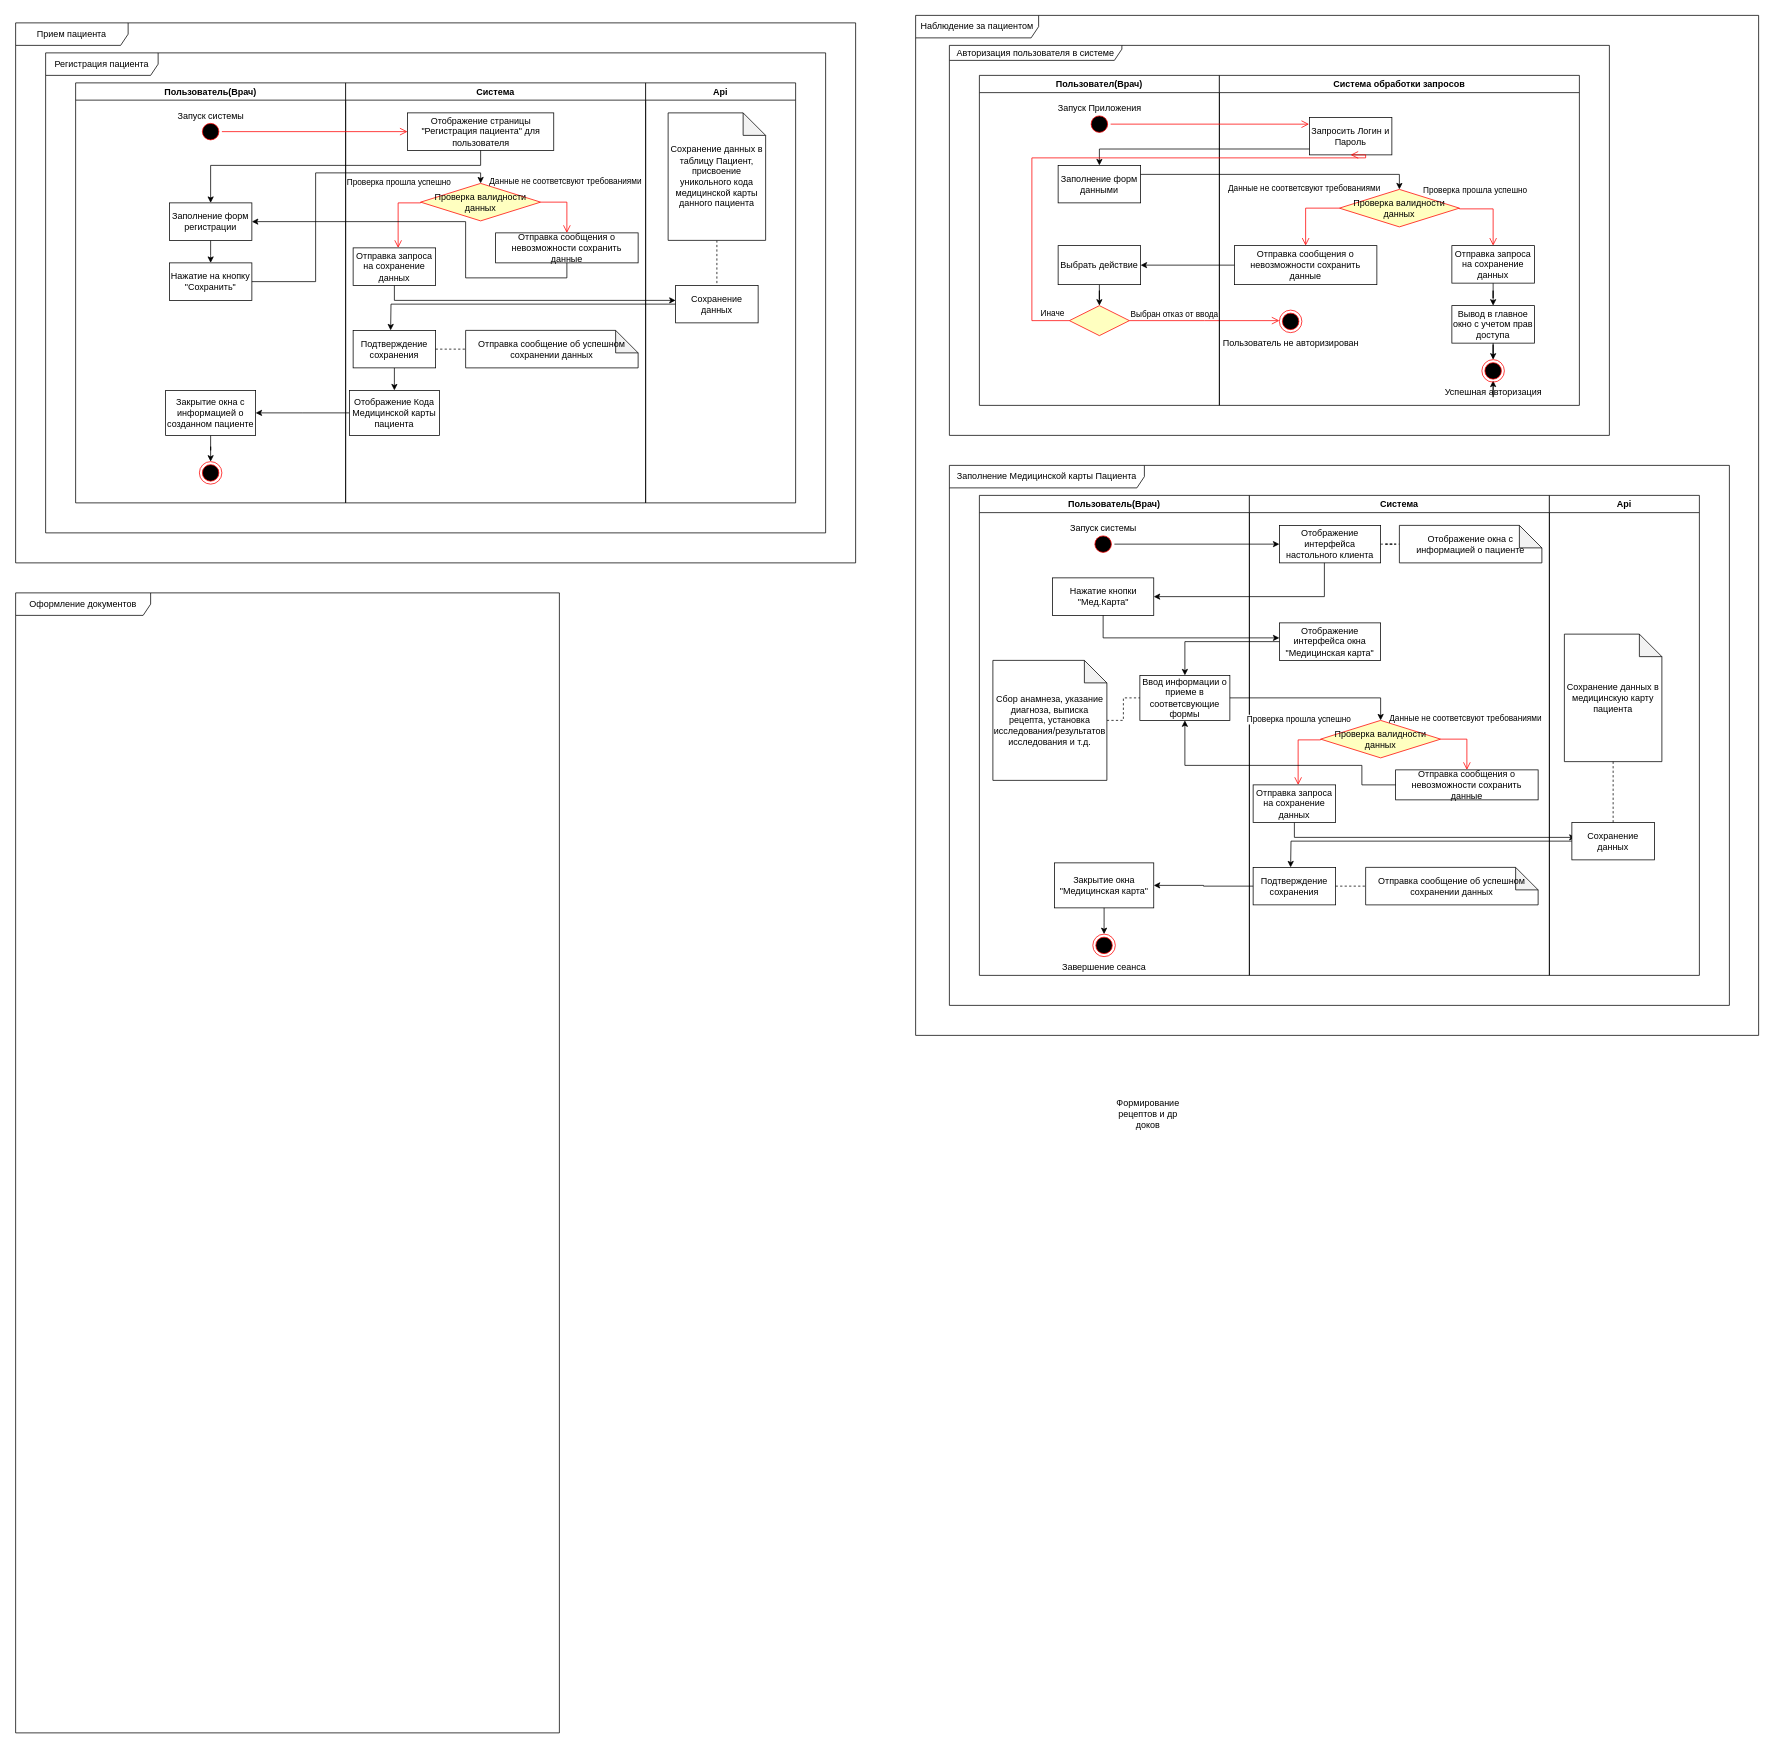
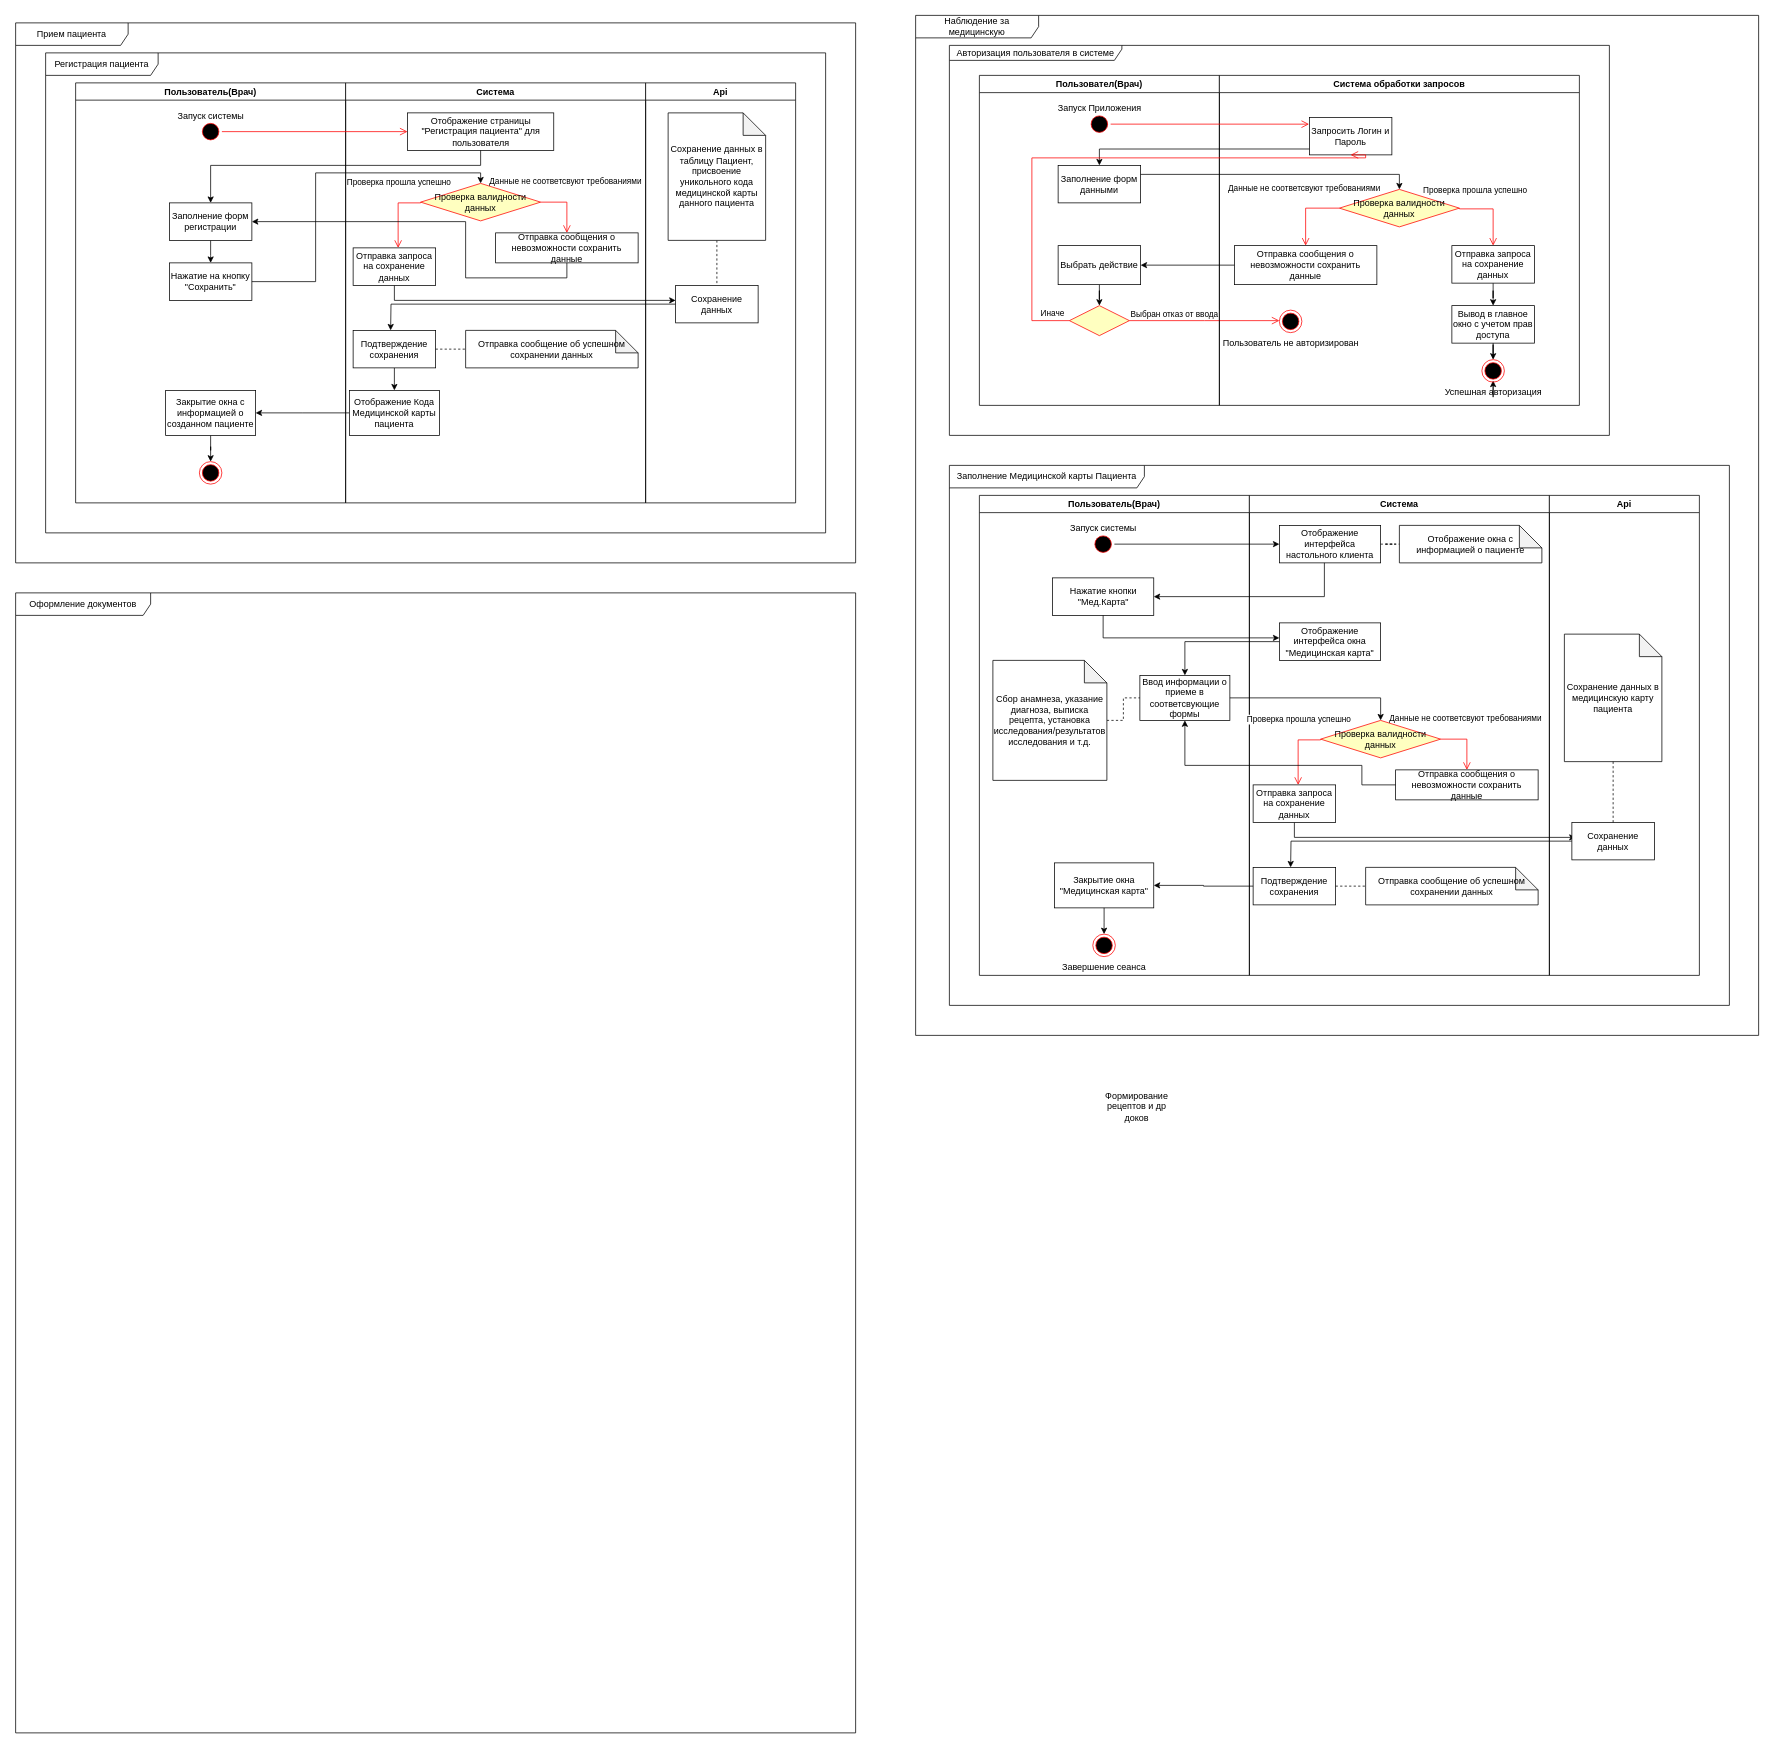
node "Наблюдение за пациентом": label "Наблюдение за пациентом" -> "Наблюдение за медицинскую"
node "Формирование рецептов и др доков": moved (1148, 1114) -> (1137, 1107)
node "Оформление документов": size 544x1140 -> 840x1140
